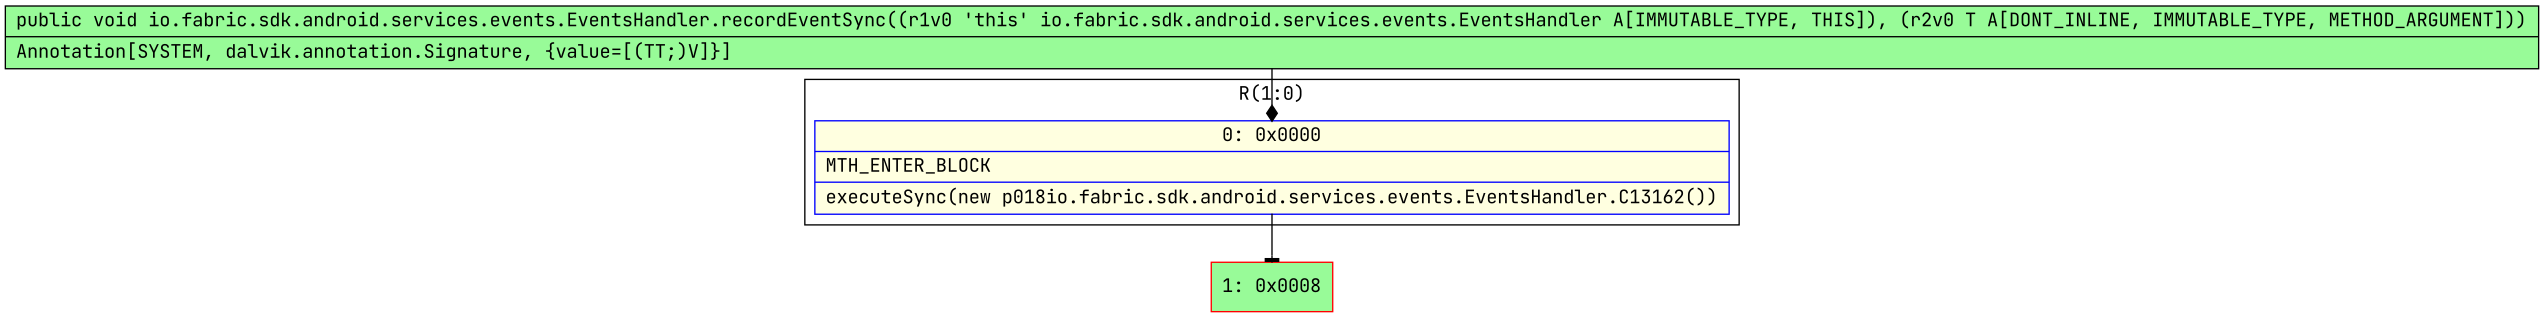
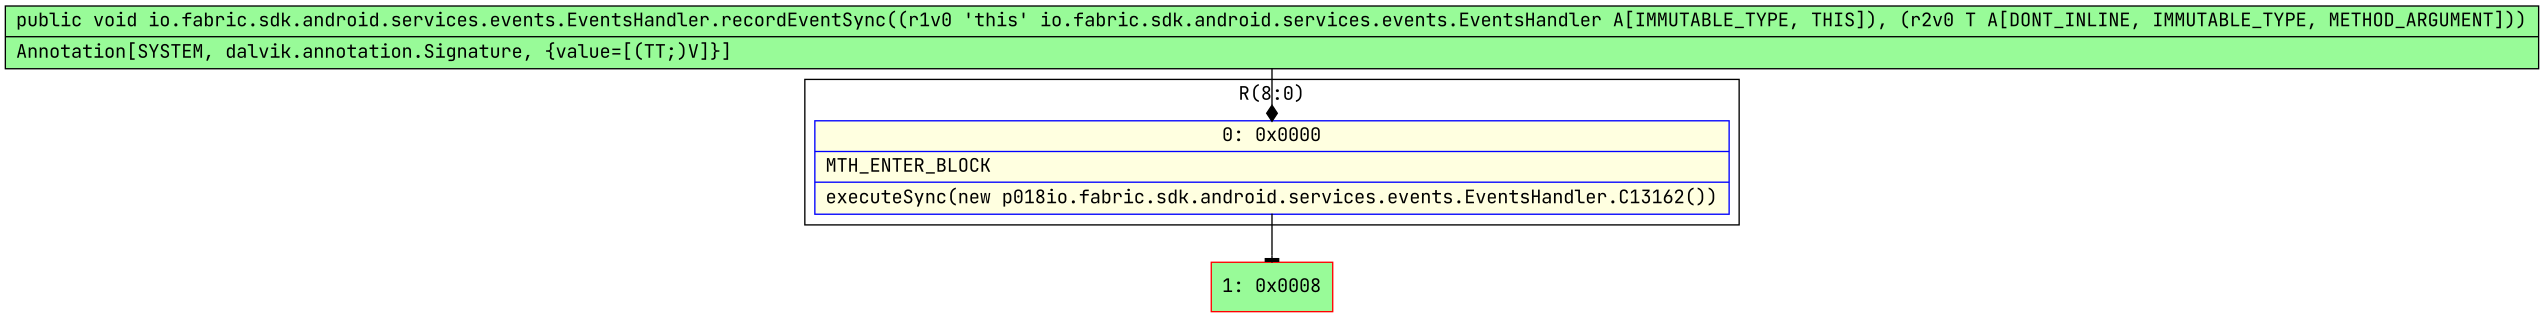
cluster "R(1:0)": label "R(1:0)" -> "R(8:0)"
